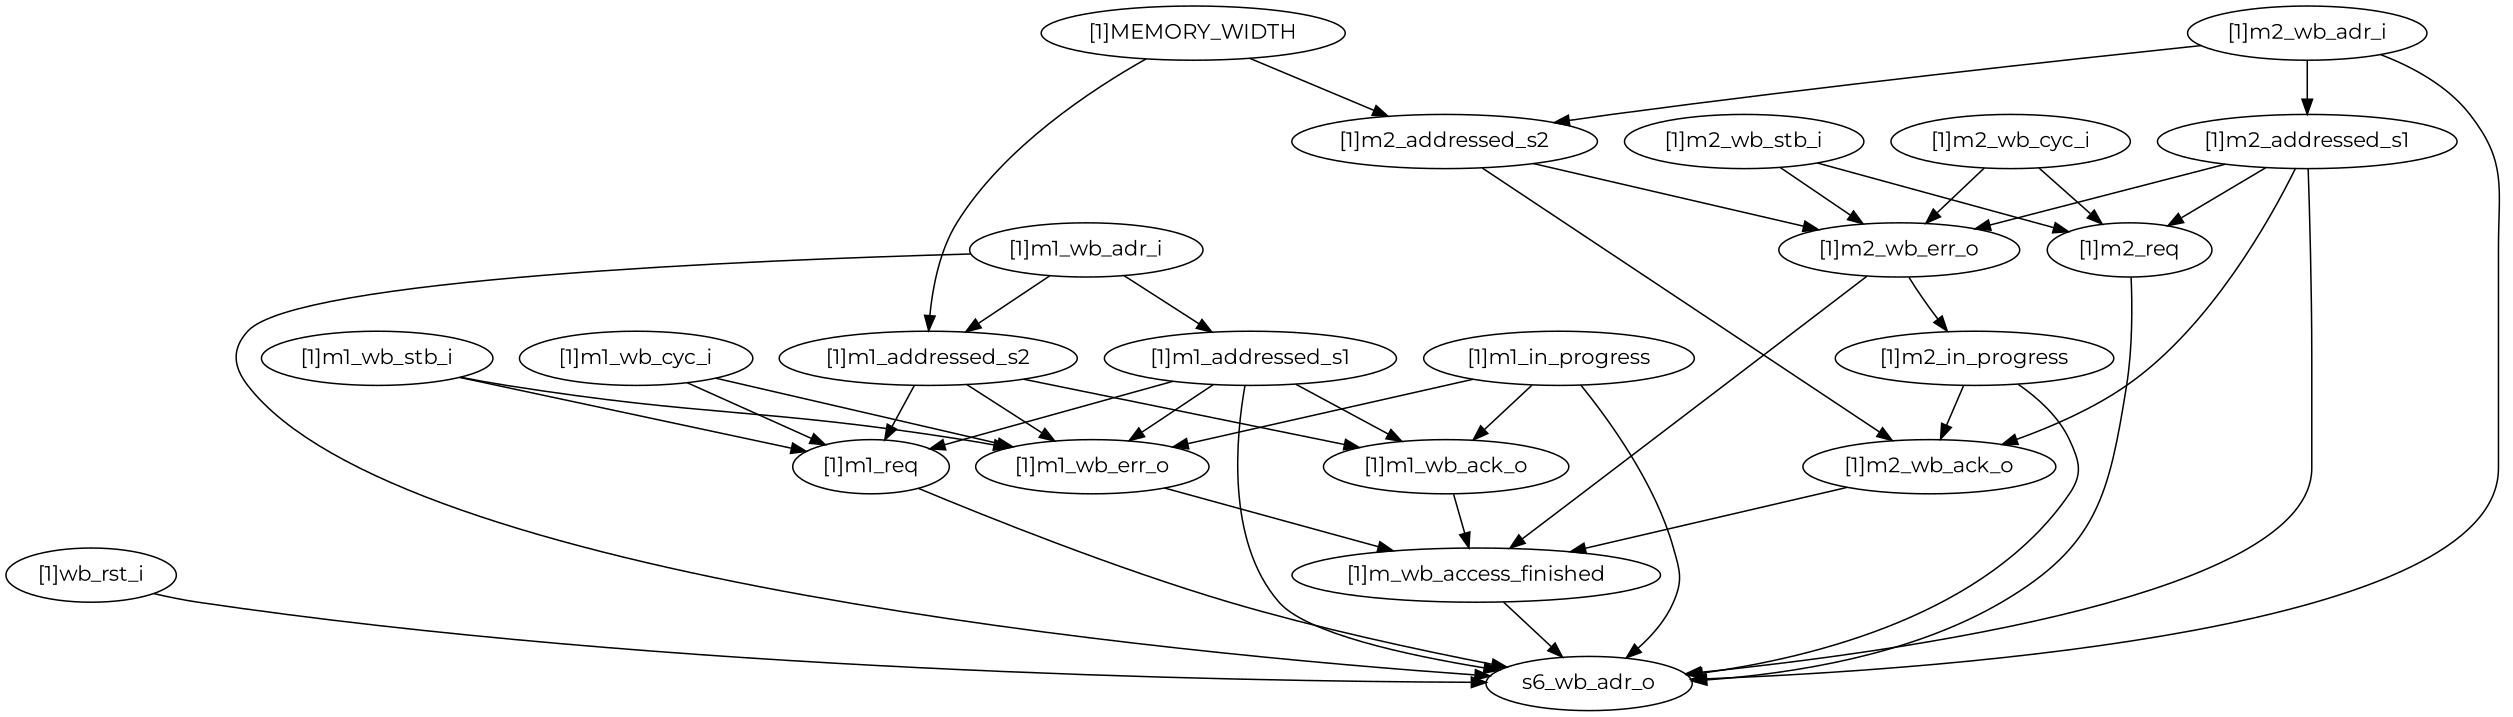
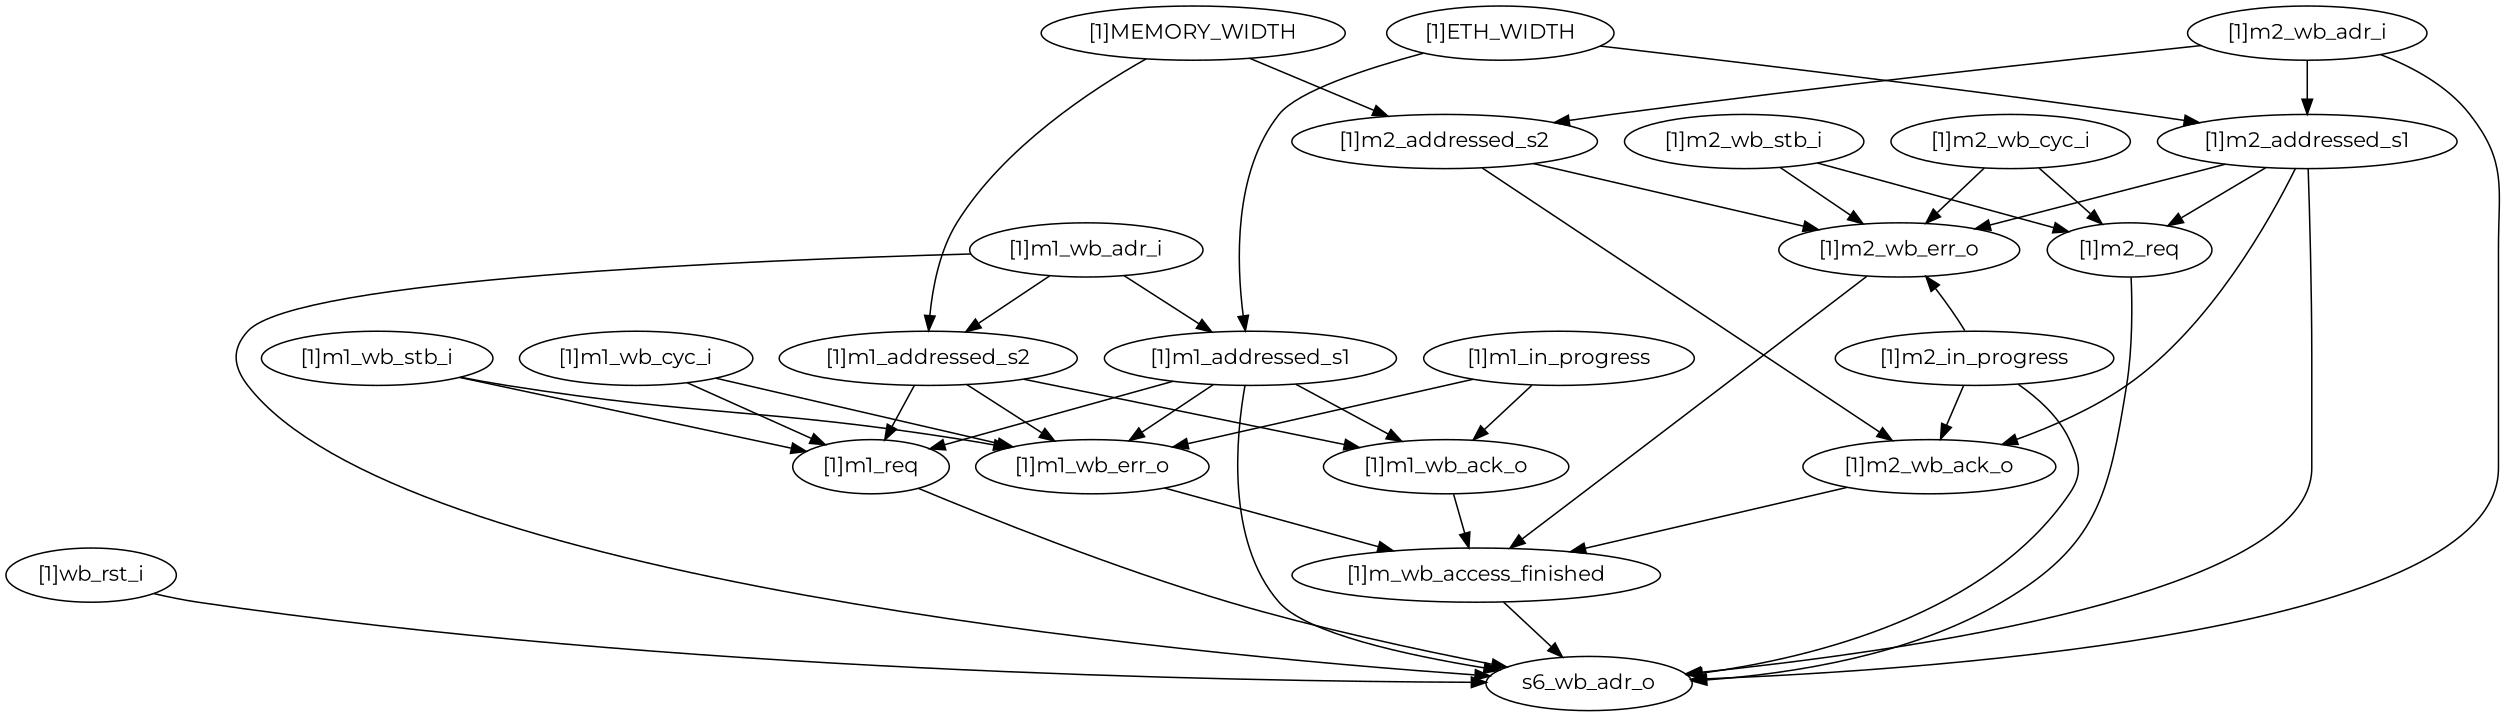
node "[1]ETH_WIDTH": added
edge "[1]m2_wb_err_o" -> "[1]m2_in_progress": reversed
edge "[1]m1_in_progress" -> "s6_wb_adr_o": removed
